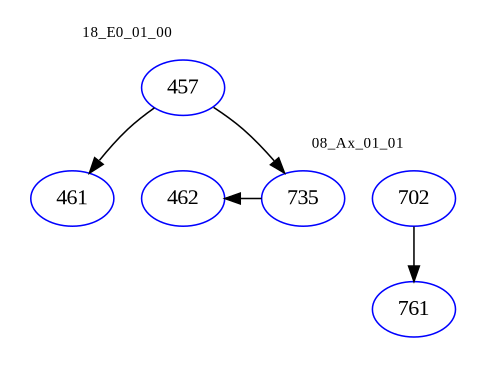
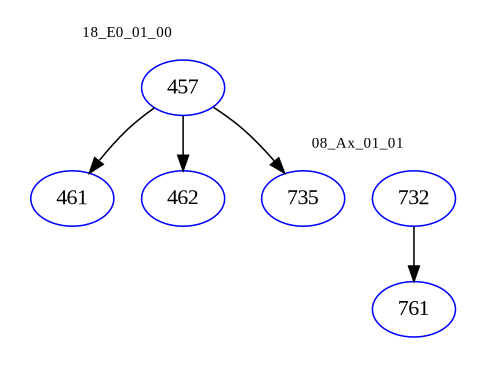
edge "735" -> "462": now "457" -> "462"
node "702": label "702" -> "732"
